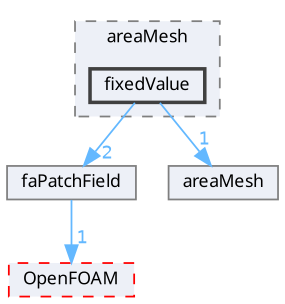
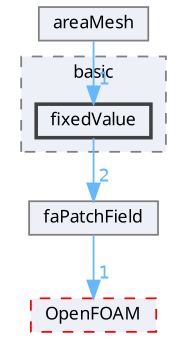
cluster "areaMesh": label "areaMesh" -> "basic"
edge "fixedValue" -> "areaMesh": reversed
